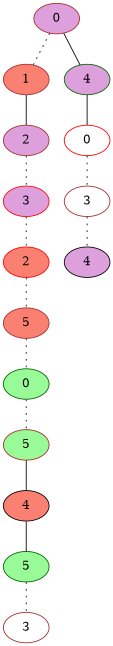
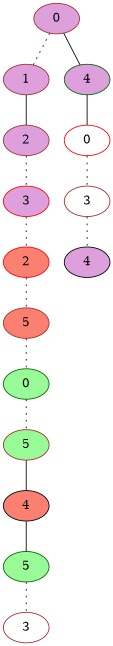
node "1": fillcolor salmon -> plum
